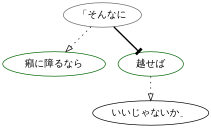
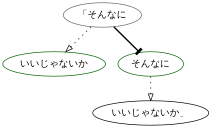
node "癪に障るなら": label "癪に障るなら" -> "いいじゃないか"
node "越せば": label "越せば" -> "そんなに"
